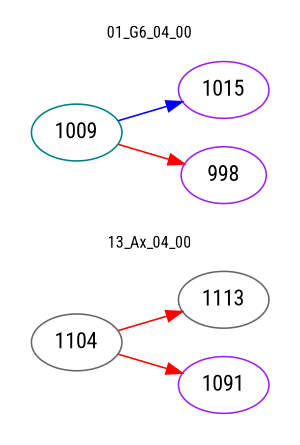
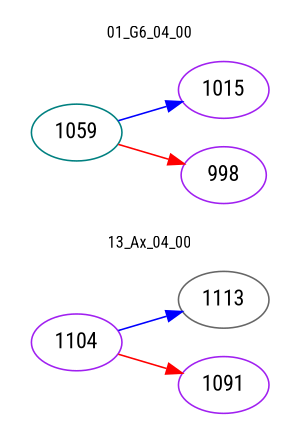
node "1009": label "1009" -> "1059"
edge "1104" -> "1113": color red -> blue
node "1104": color gray40 -> purple
